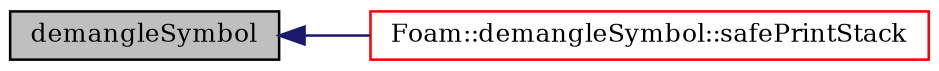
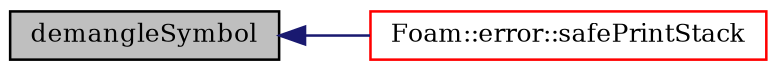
node "Foam::demangleSymbol::safePrintStack": label "Foam::demangleSymbol::safePrintStack" -> "Foam::error::safePrintStack"
